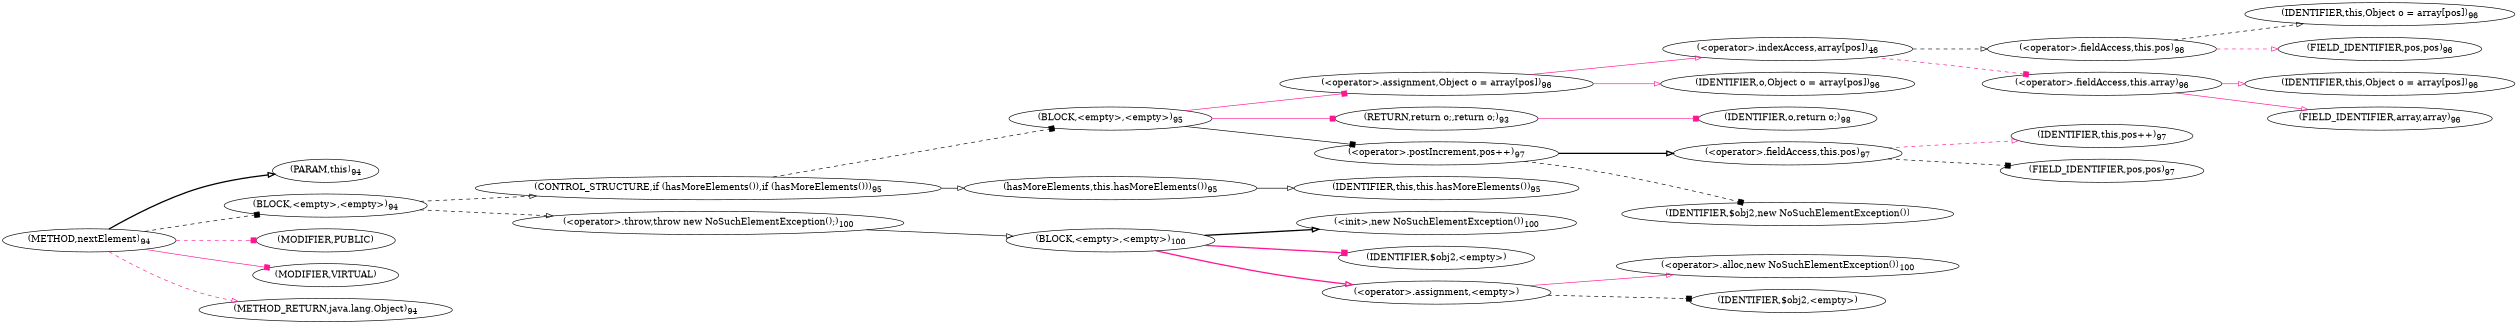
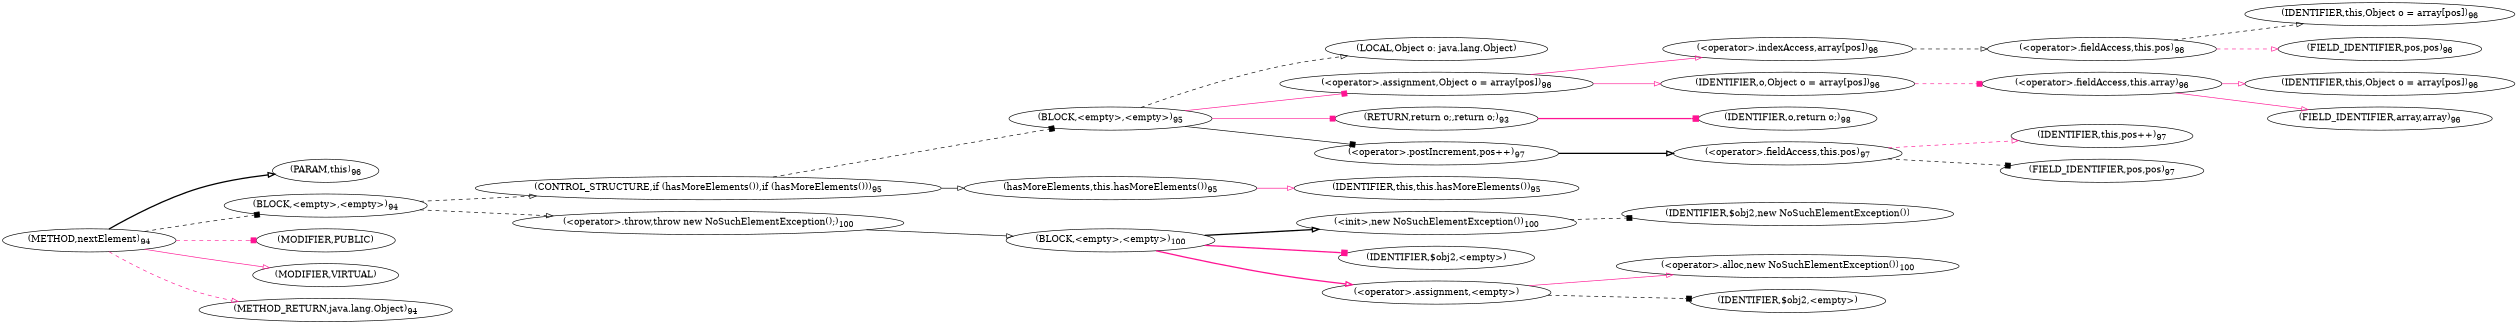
node "(<operator>.indexAccess,array[pos])": text "46" -> "96"
node "(LOCAL,Object o: java.lang.Object)": added
edge "(<operator>.indexAccess,array[pos])" -> "(<operator>.fieldAccess,this.array)": now "(IDENTIFIER,o,Object o = array[pos])" -> "(<operator>.fieldAccess,this.array)"
edge "(RETURN,return o;,return o;)" -> "(IDENTIFIER,o,return o;)": style solid -> bold
node "(PARAM,this)": text "94" -> "96"
edge "(<operator>.postIncrement,pos++)" -> "(IDENTIFIER,$obj2,new NoSuchElementException())": now "(<init>,new NoSuchElementException())" -> "(IDENTIFIER,$obj2,new NoSuchElementException())"
edge "(hasMoreElements,this.hasMoreElements())" -> "(IDENTIFIER,this,this.hasMoreElements())": color black -> deeppink
edge "(METHOD,nextElement)" -> "(MODIFIER,VIRTUAL)": arrowhead box -> onormal
